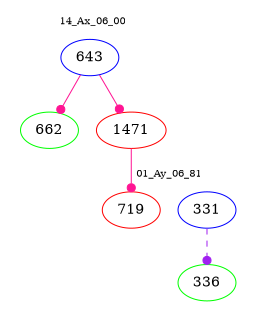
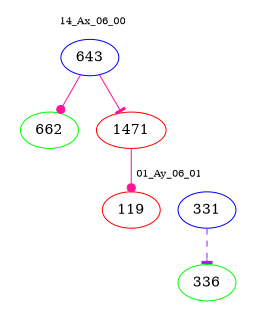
edge "643" -> "1471": arrowhead dot -> tee
cluster "01_Ay_06_81": label "01_Ay_06_81" -> "01_Ay_06_01"
node "719": label "719" -> "119"
edge "331" -> "336": arrowhead dot -> tee
